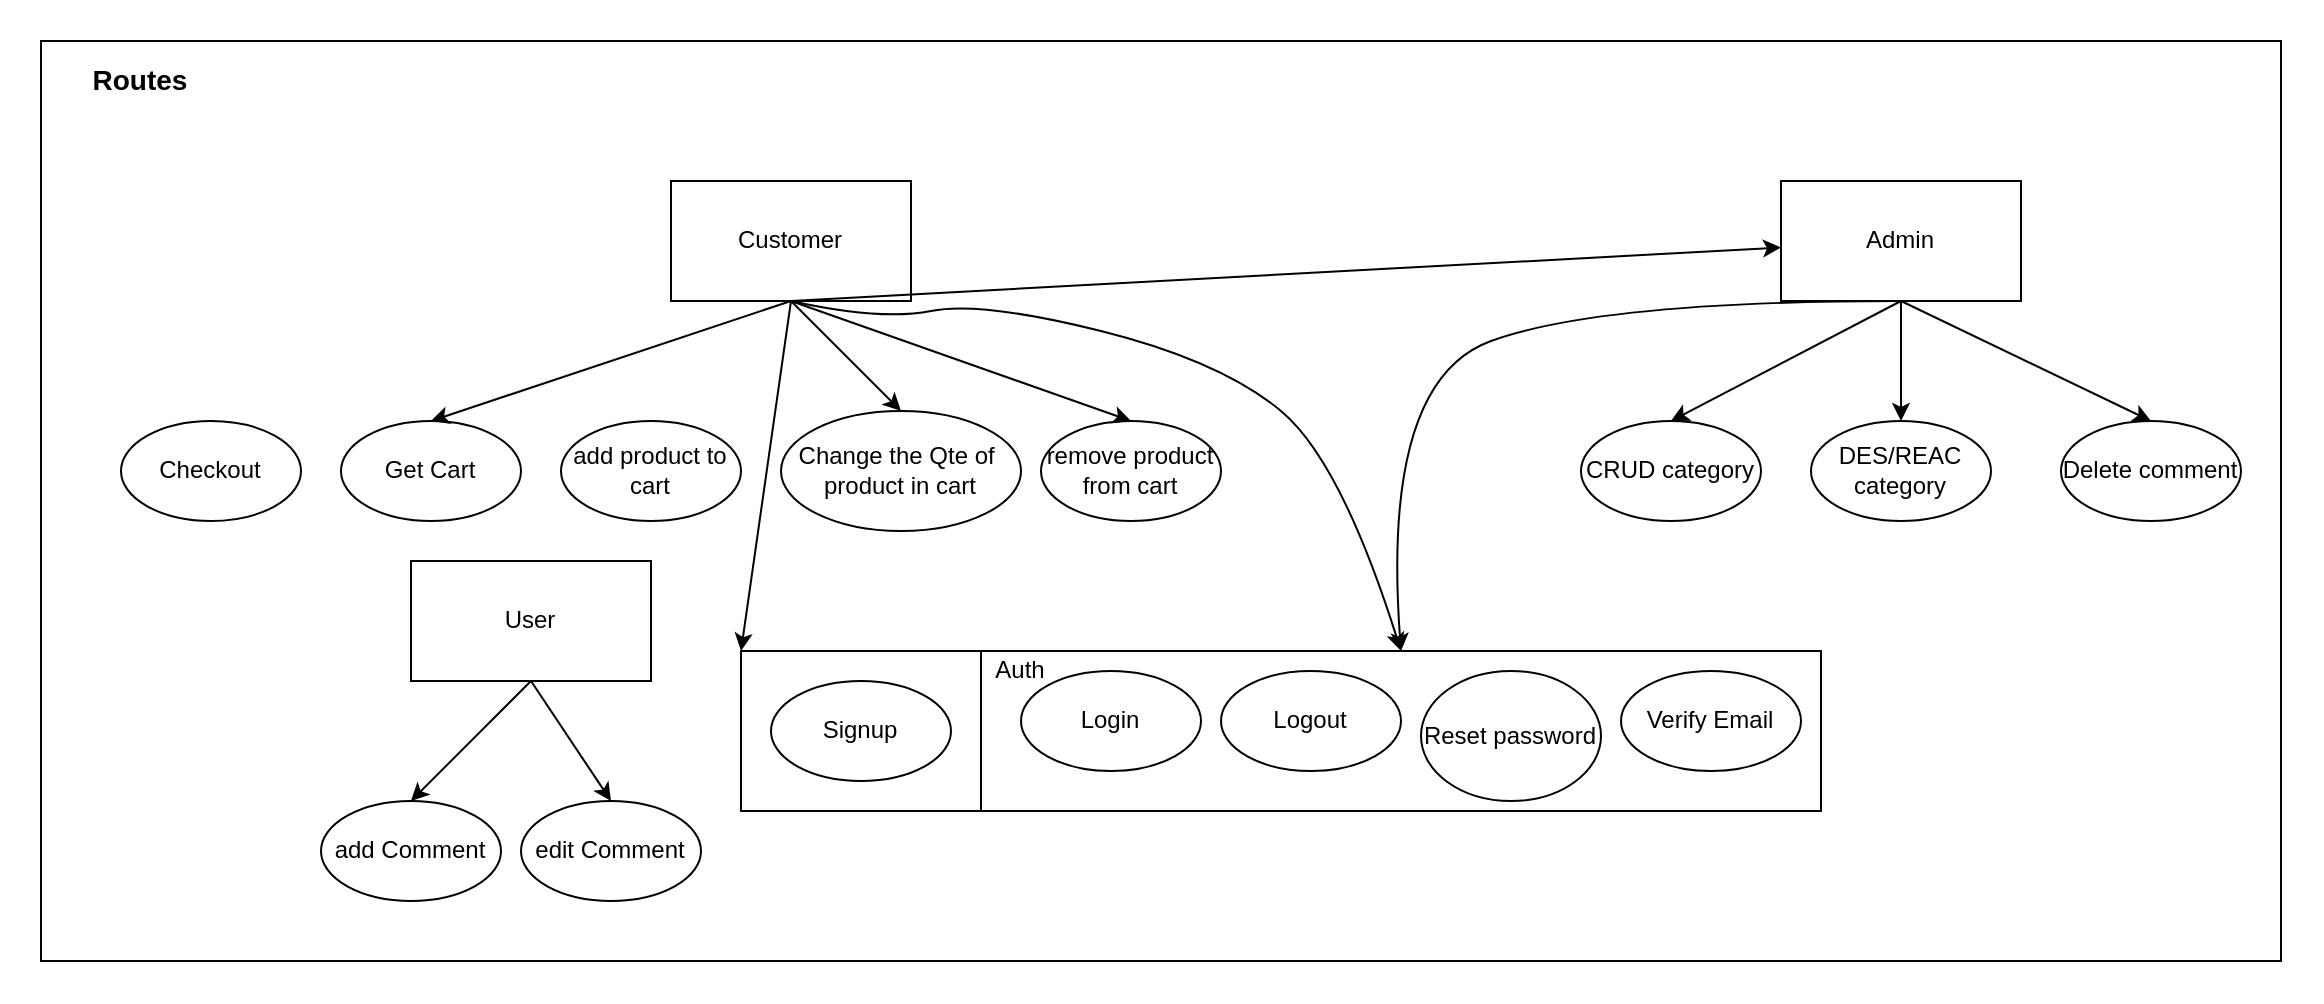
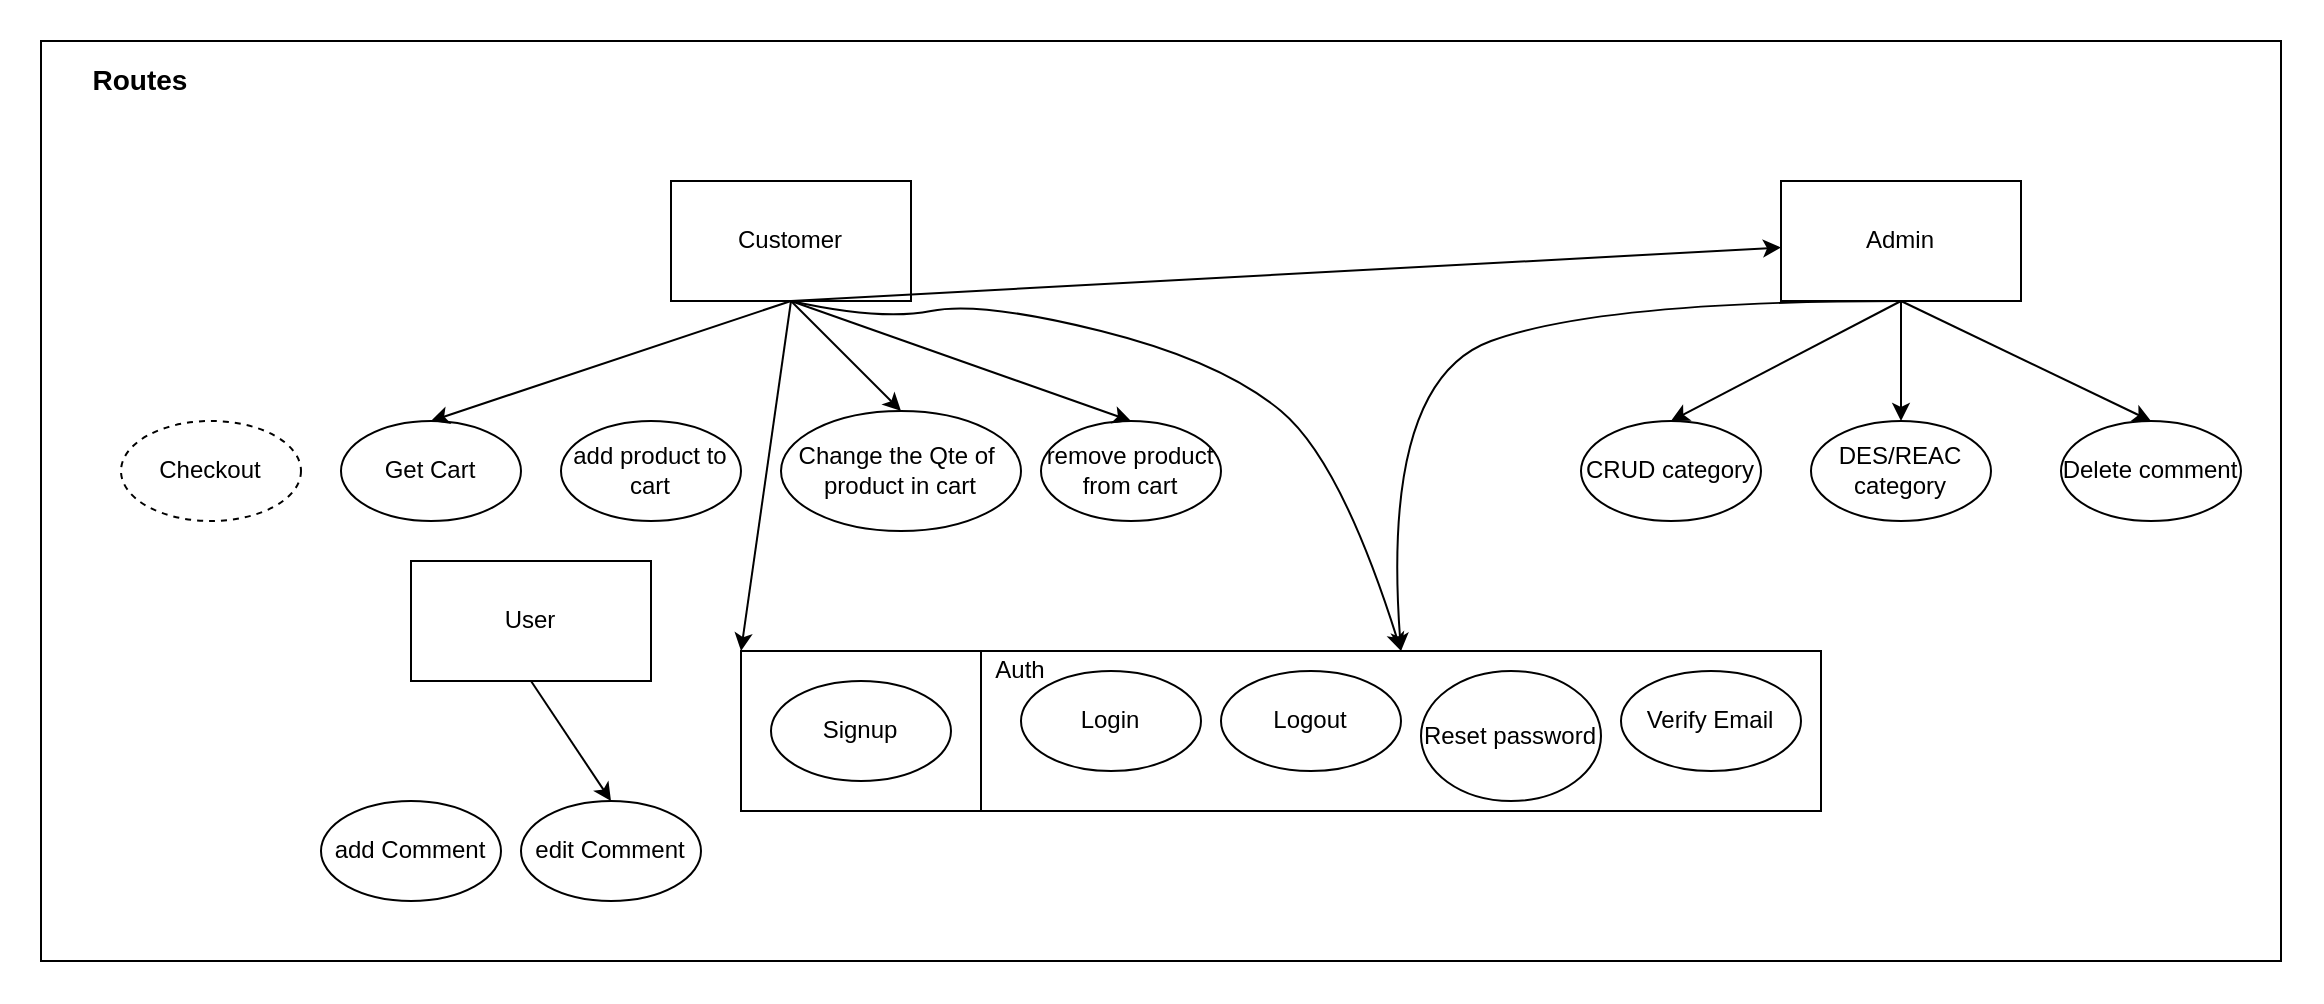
node "Checkout": style solid -> dashed
edge "User" -> "add Comment": removed
